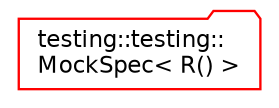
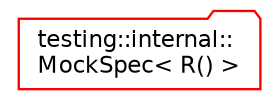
node "testing::testing:: MockSpec< R() >": label "testing::testing:: MockSpec< R() >" -> "testing::internal:: MockSpec< R() >"
